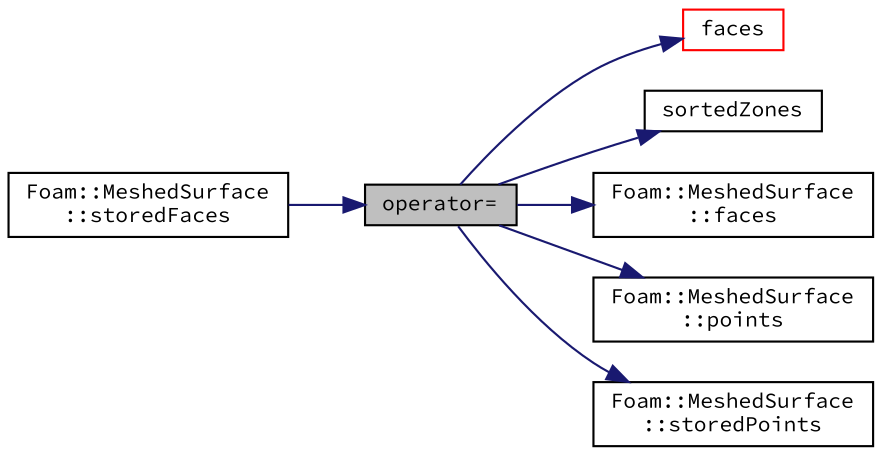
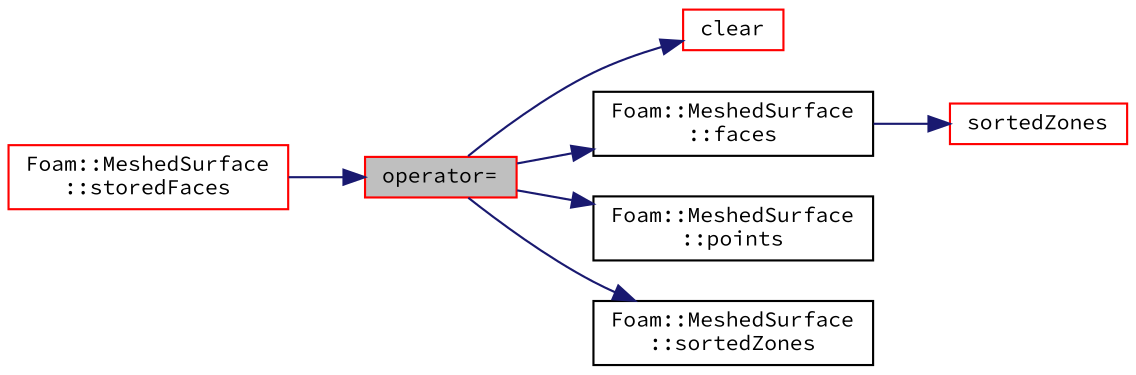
node "faces": label "faces" -> "clear"
node "sortedZones": color black -> red
edge "operator=" -> "sortedZones": now "Foam::MeshedSurface ::faces" -> "sortedZones"
node "Foam::MeshedSurface ::storedFaces": color black -> red
node "operator=": color black -> red
node "Foam::MeshedSurface ::storedPoints": label "Foam::MeshedSurface ::storedPoints" -> "Foam::MeshedSurface ::sortedZones"
